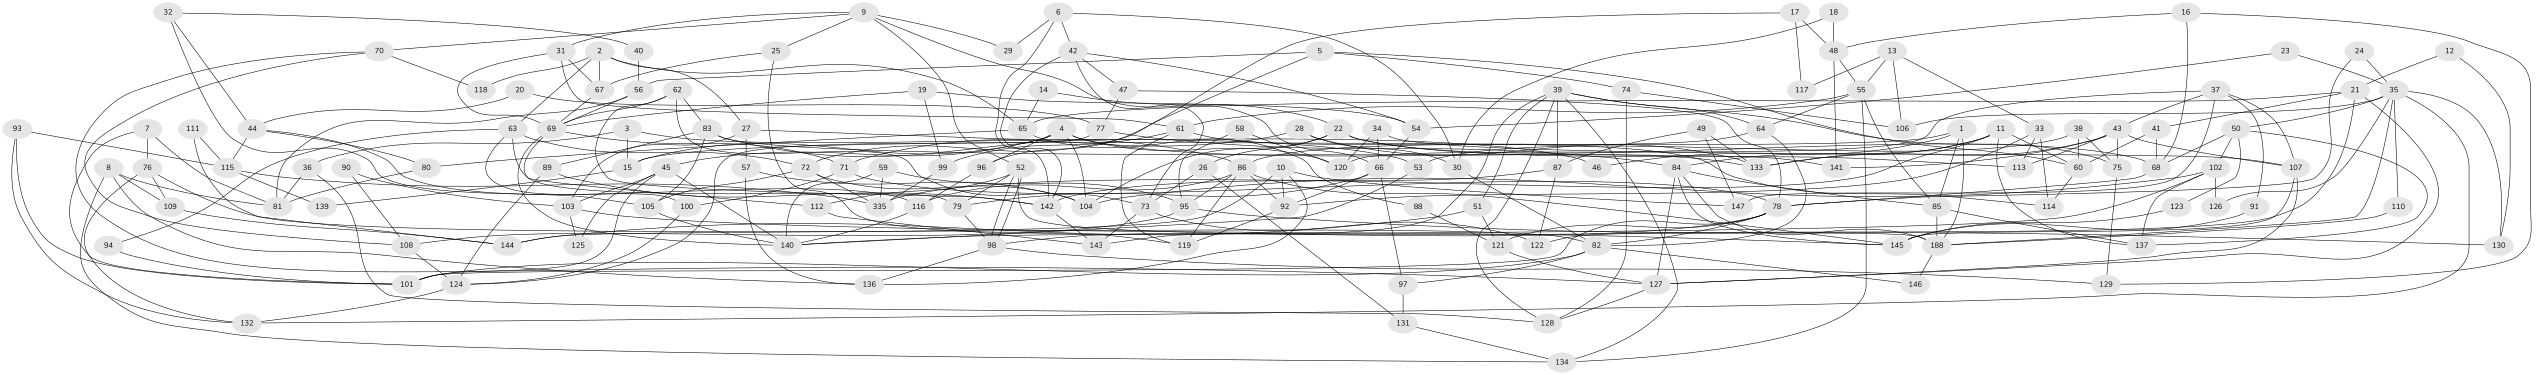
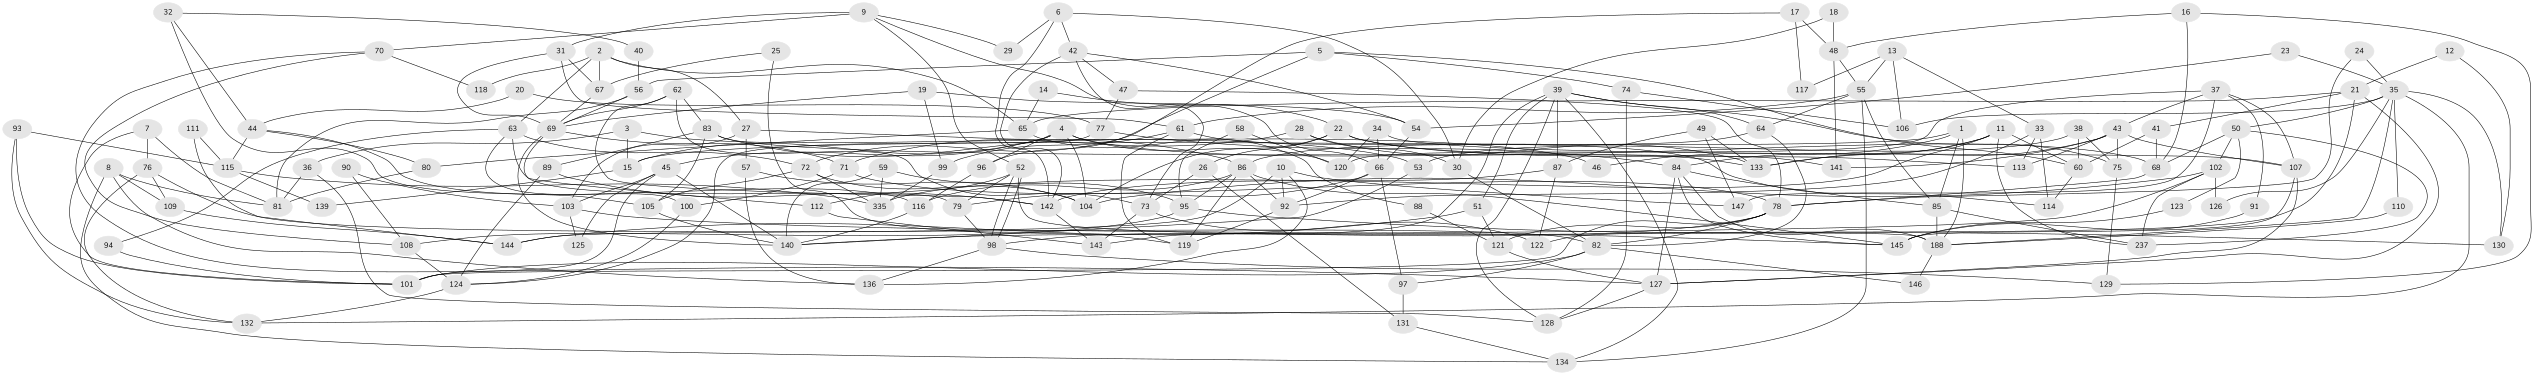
edge "9" -- "25": removed
node "137": label "137" -> "237"
